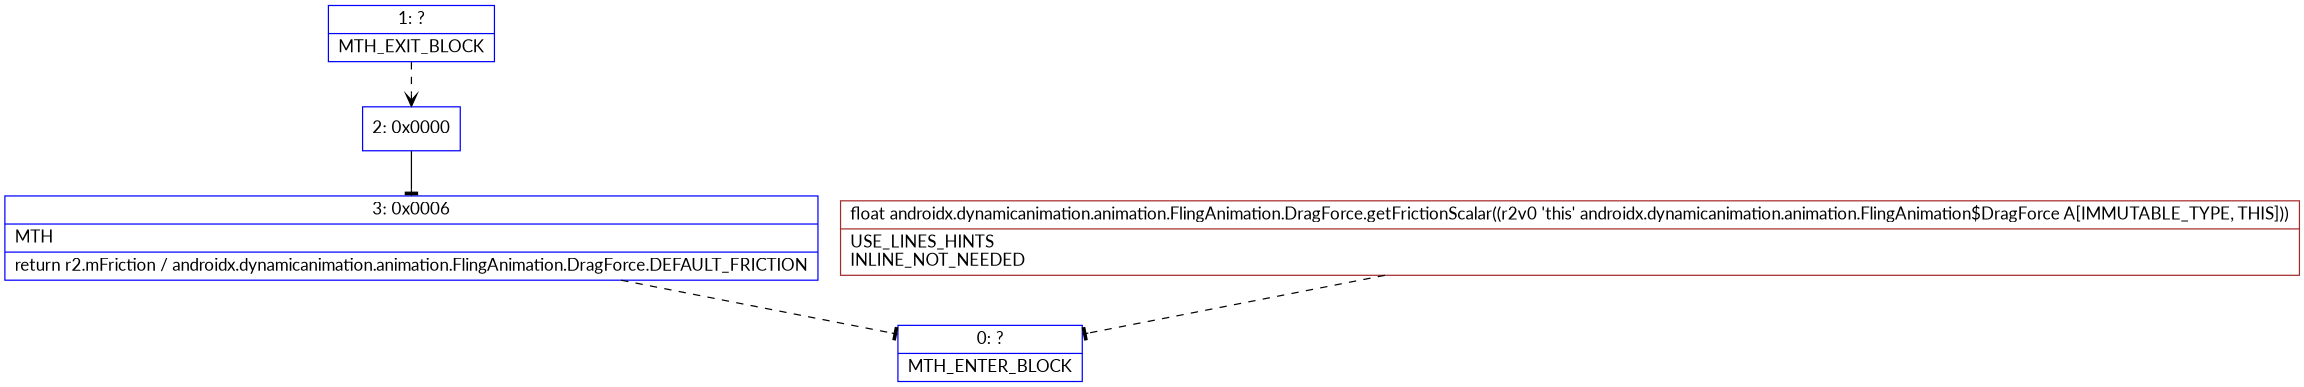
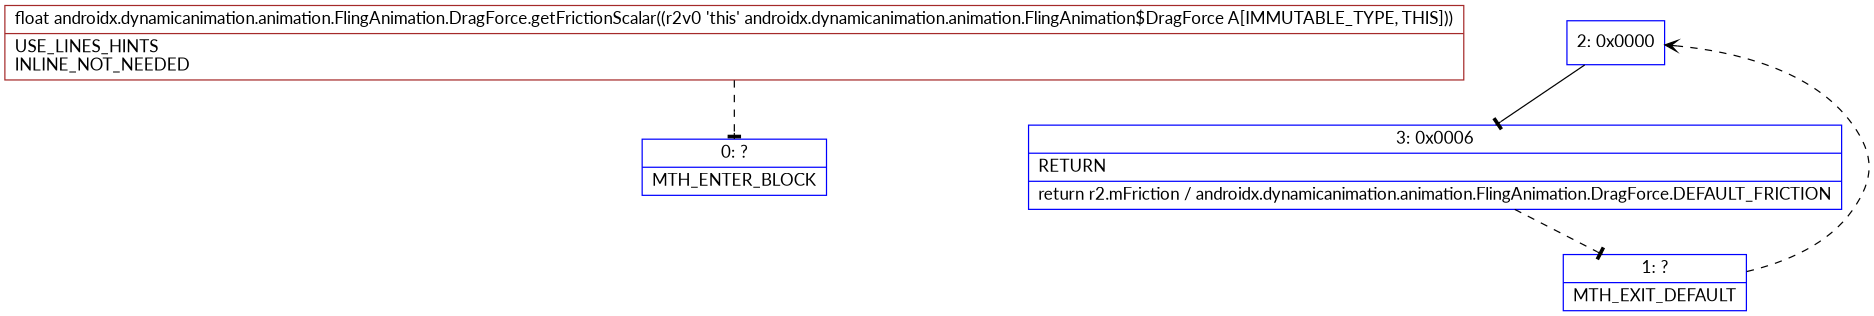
node "1: ?": text "MTH_EXIT_BLOCK" -> "MTH_EXIT_DEFAULT"
node "3: 0x0006": text "MTH" -> "RETURN"
edge "3: 0x0006" -> "0: ?": now "3: 0x0006" -> "1: ?"
